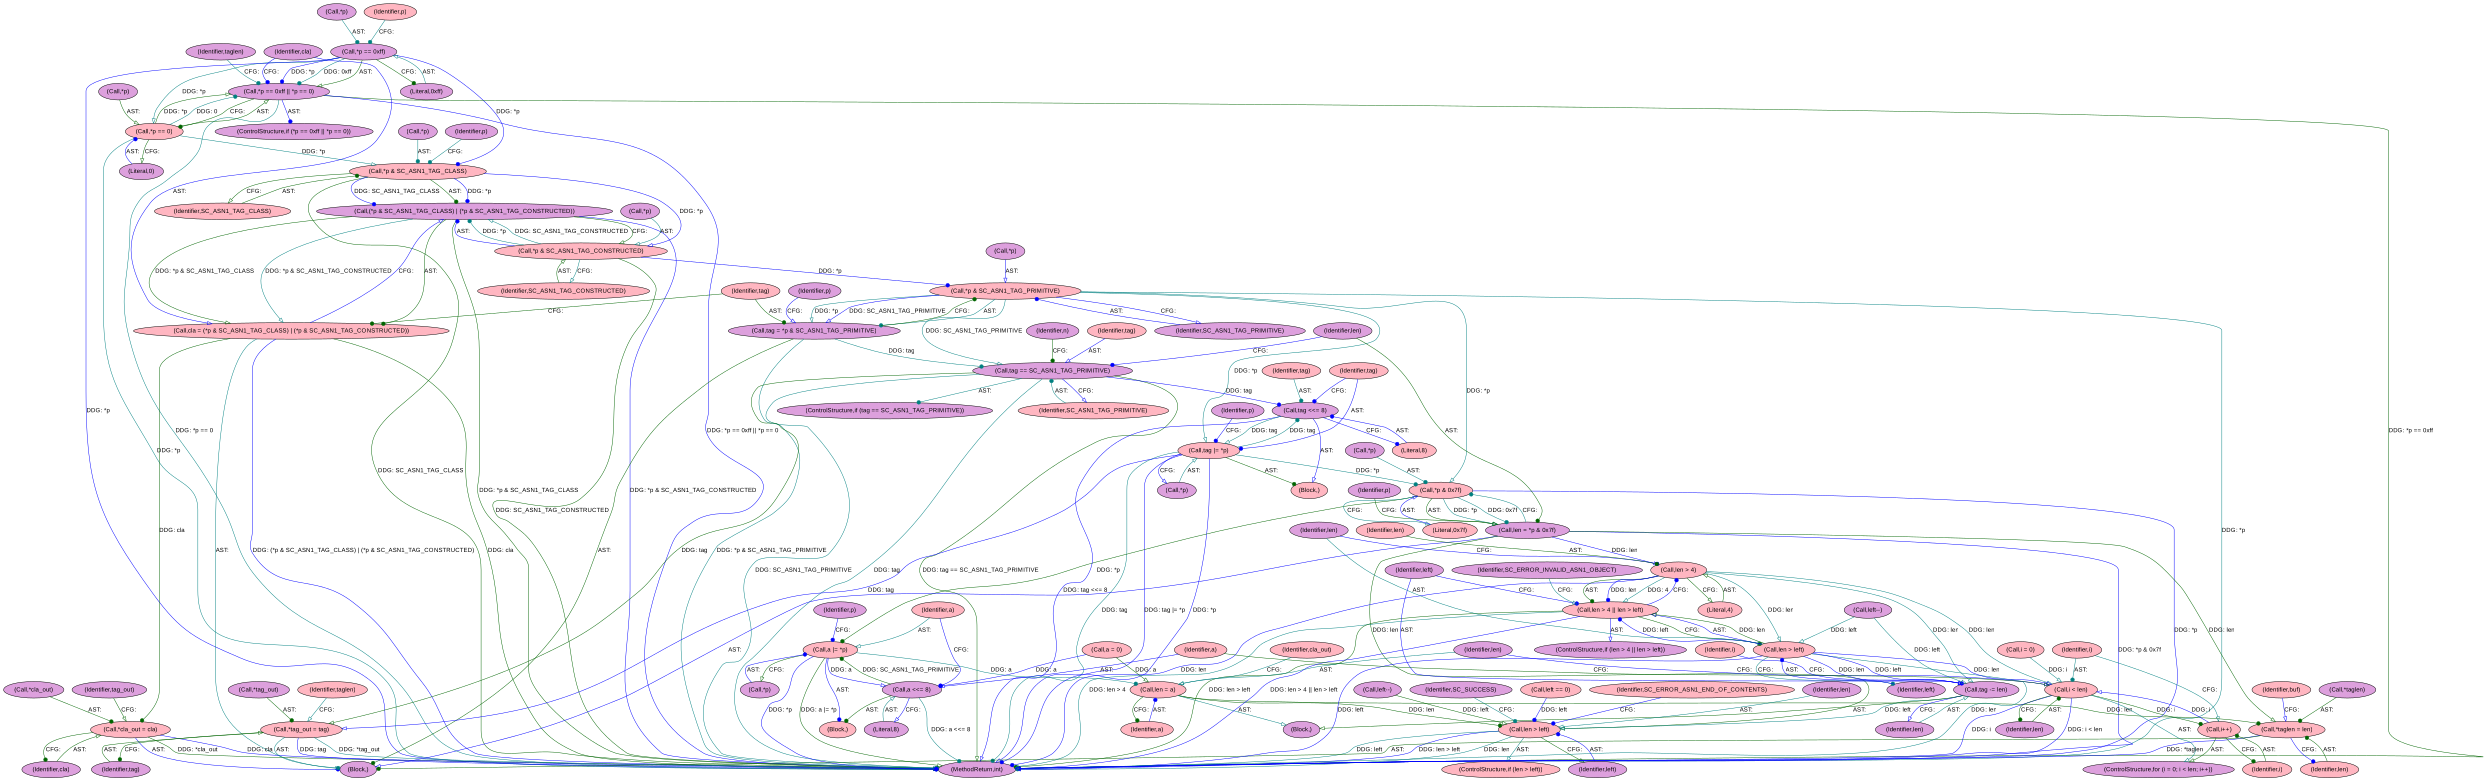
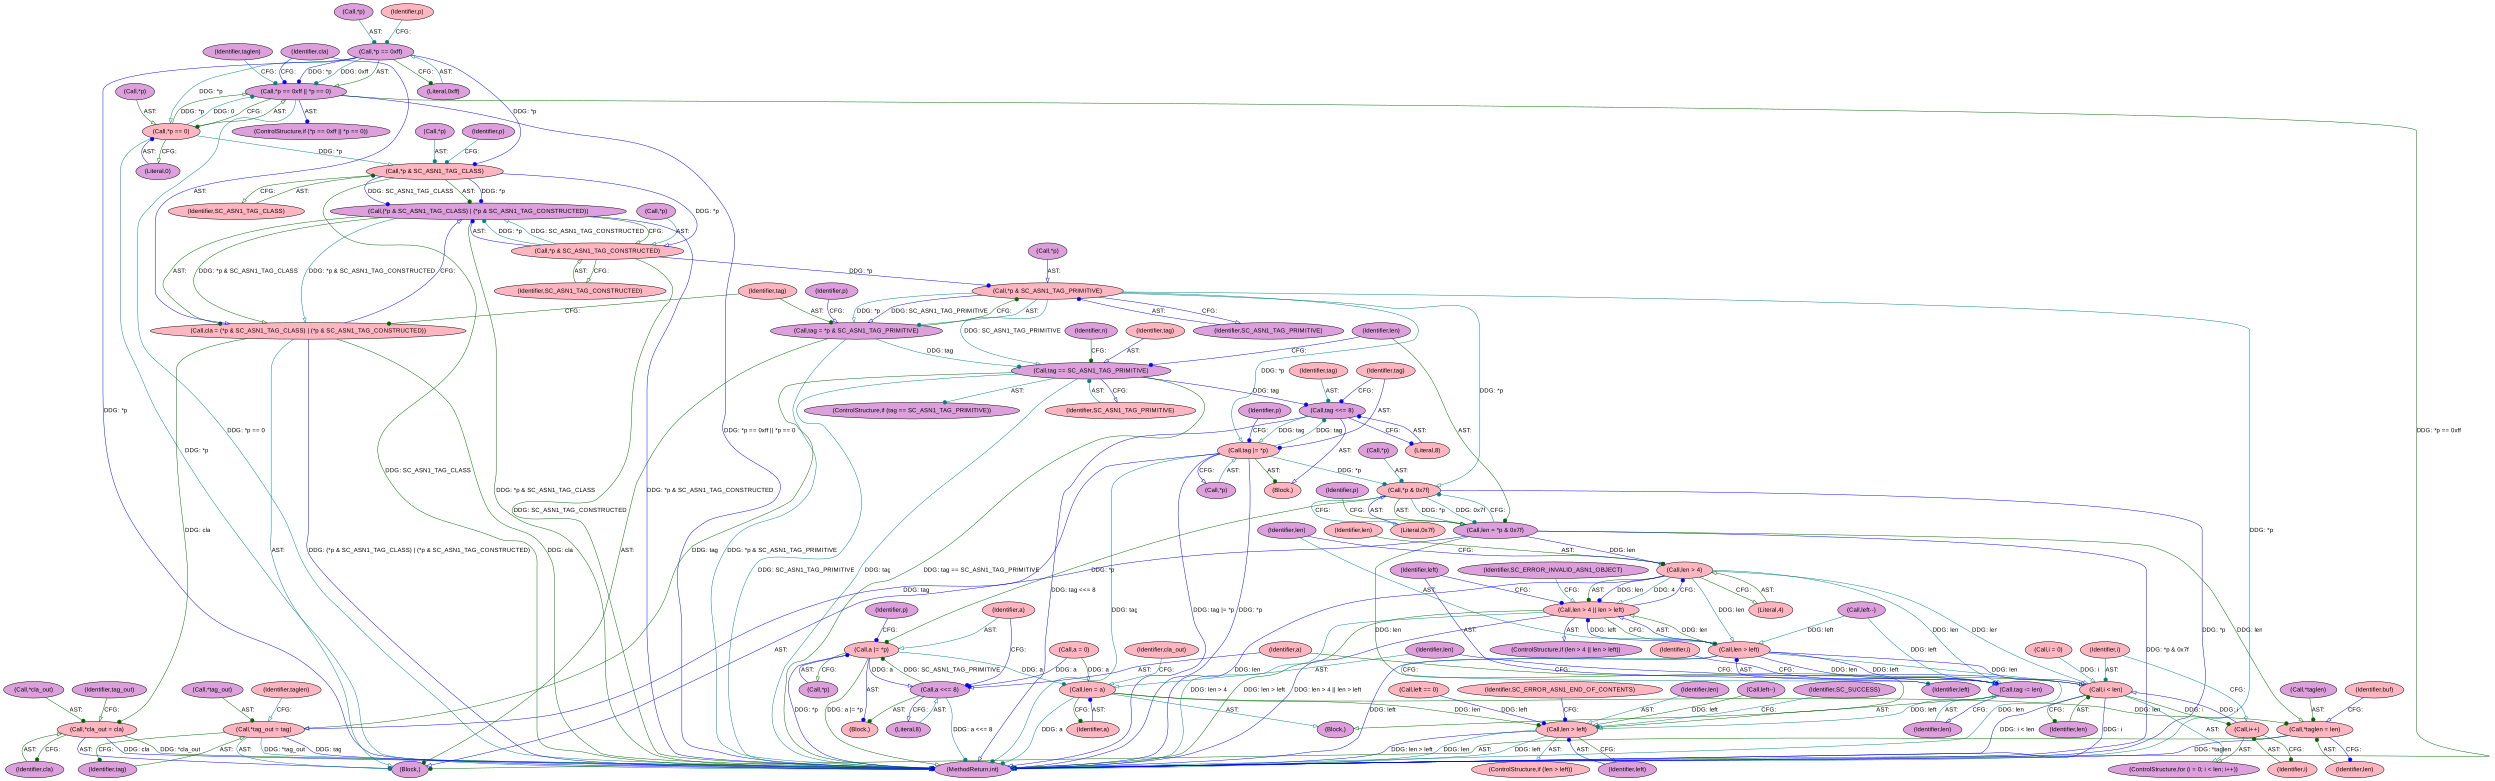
edge "(Call,*p & SC_ASN1_TAG_CONSTRUCTED)" -> "(Identifier,SC_ASN1_TAG_CONSTRUCTED)": color teal -> darkgreen
edge "(Call,len = a)" -> "(MethodReturn,int)": added, label "DDG: a"
